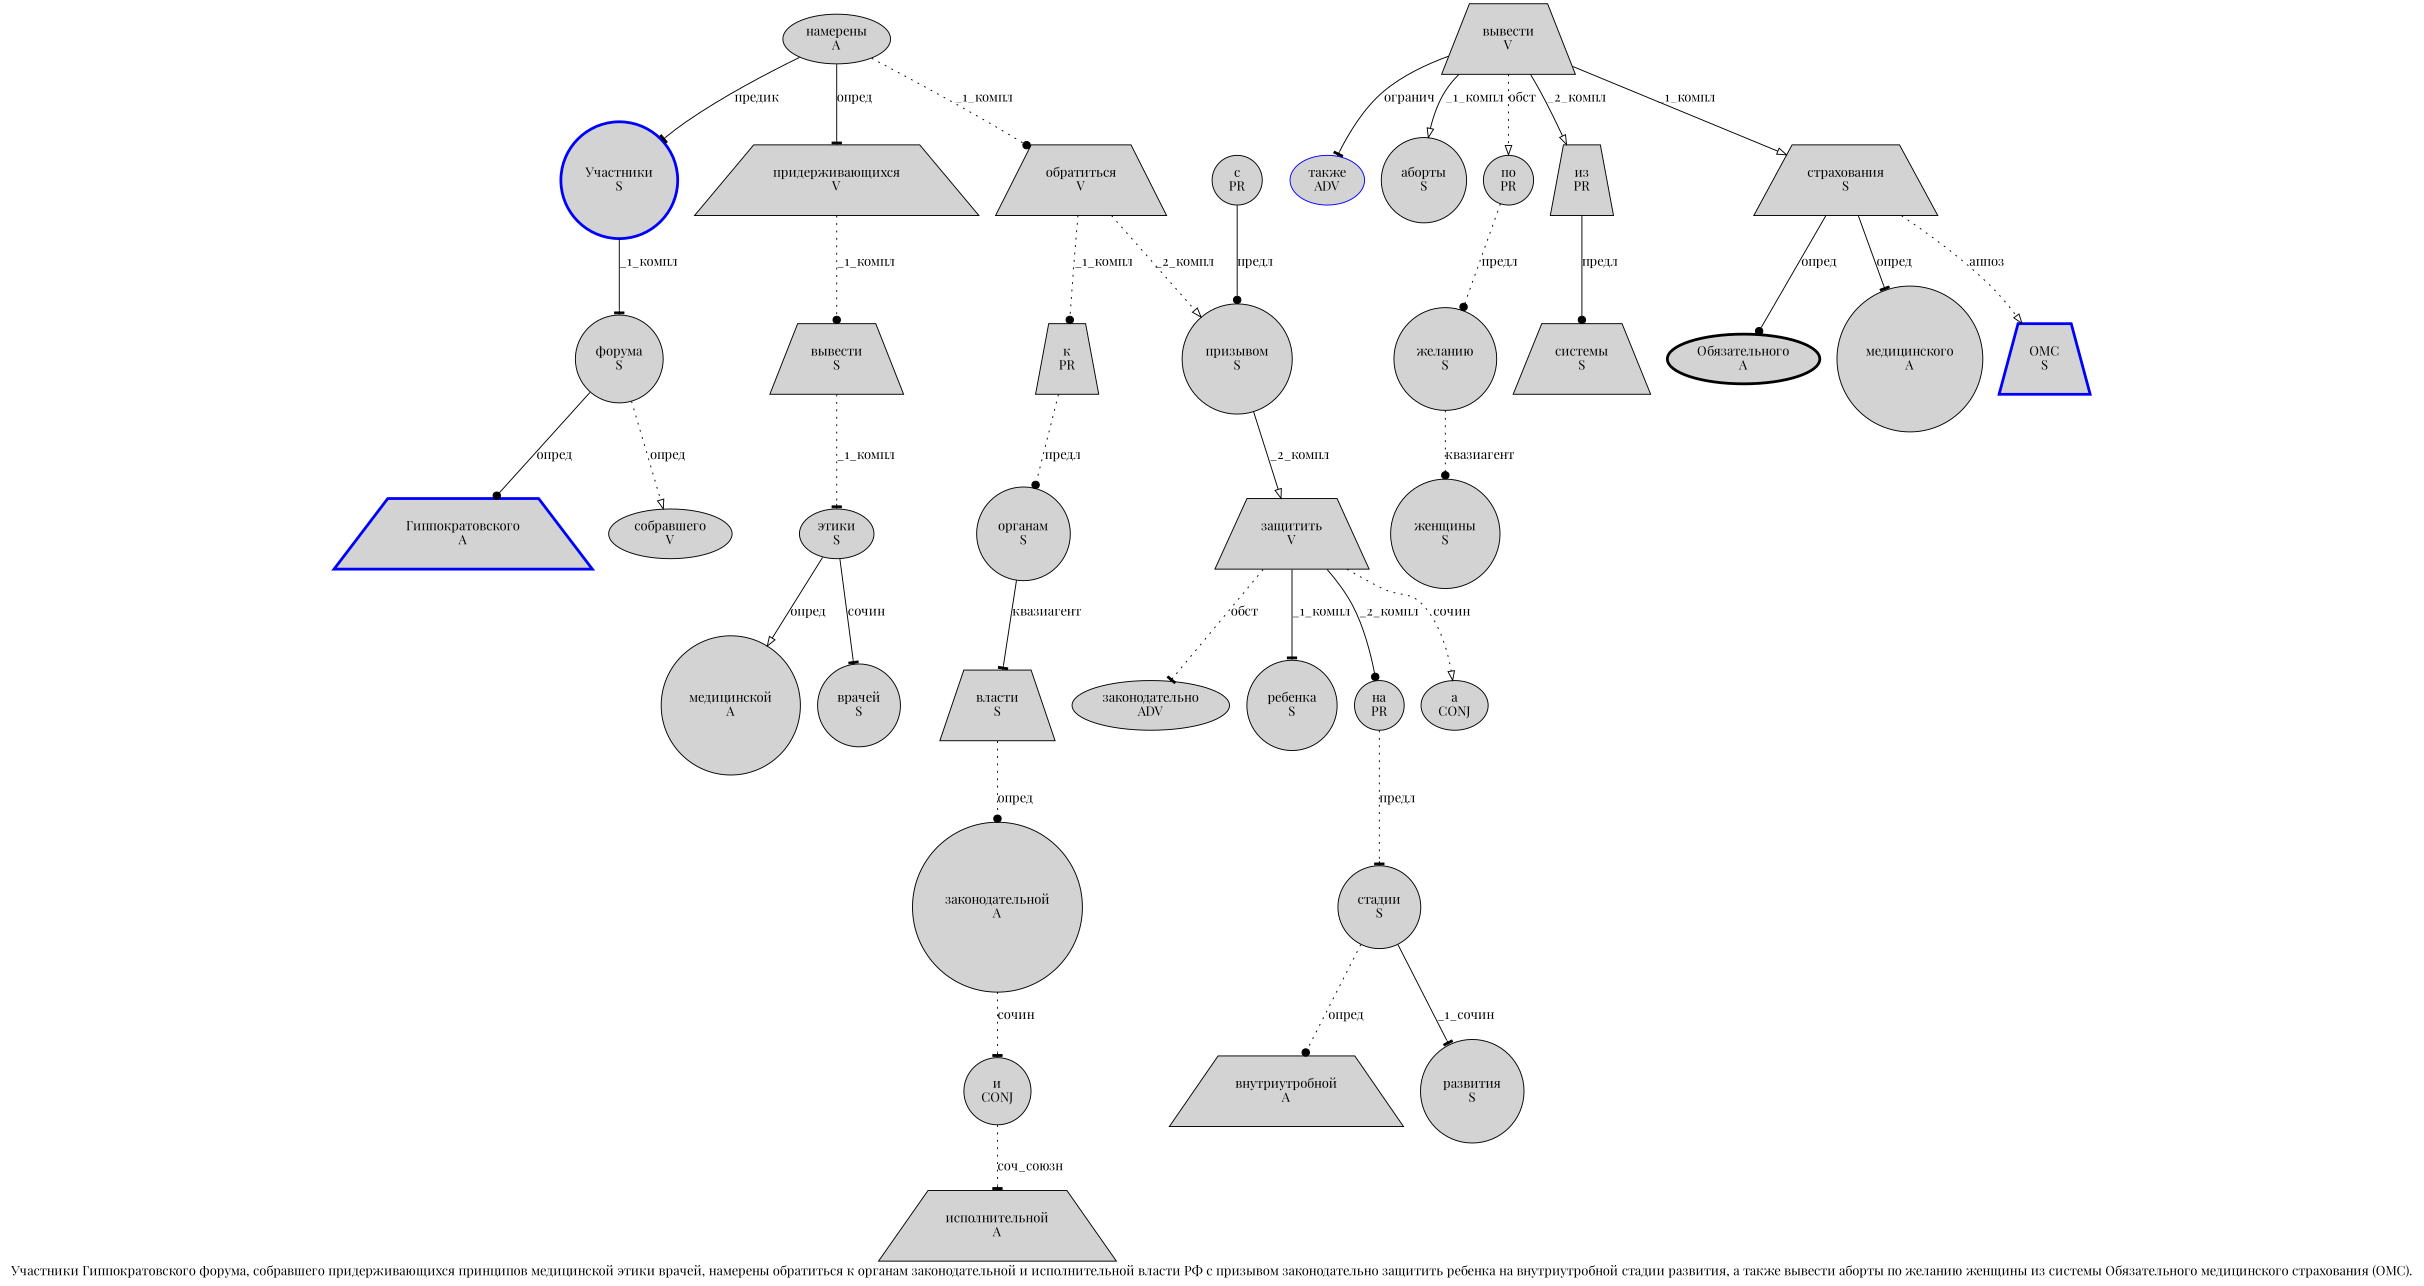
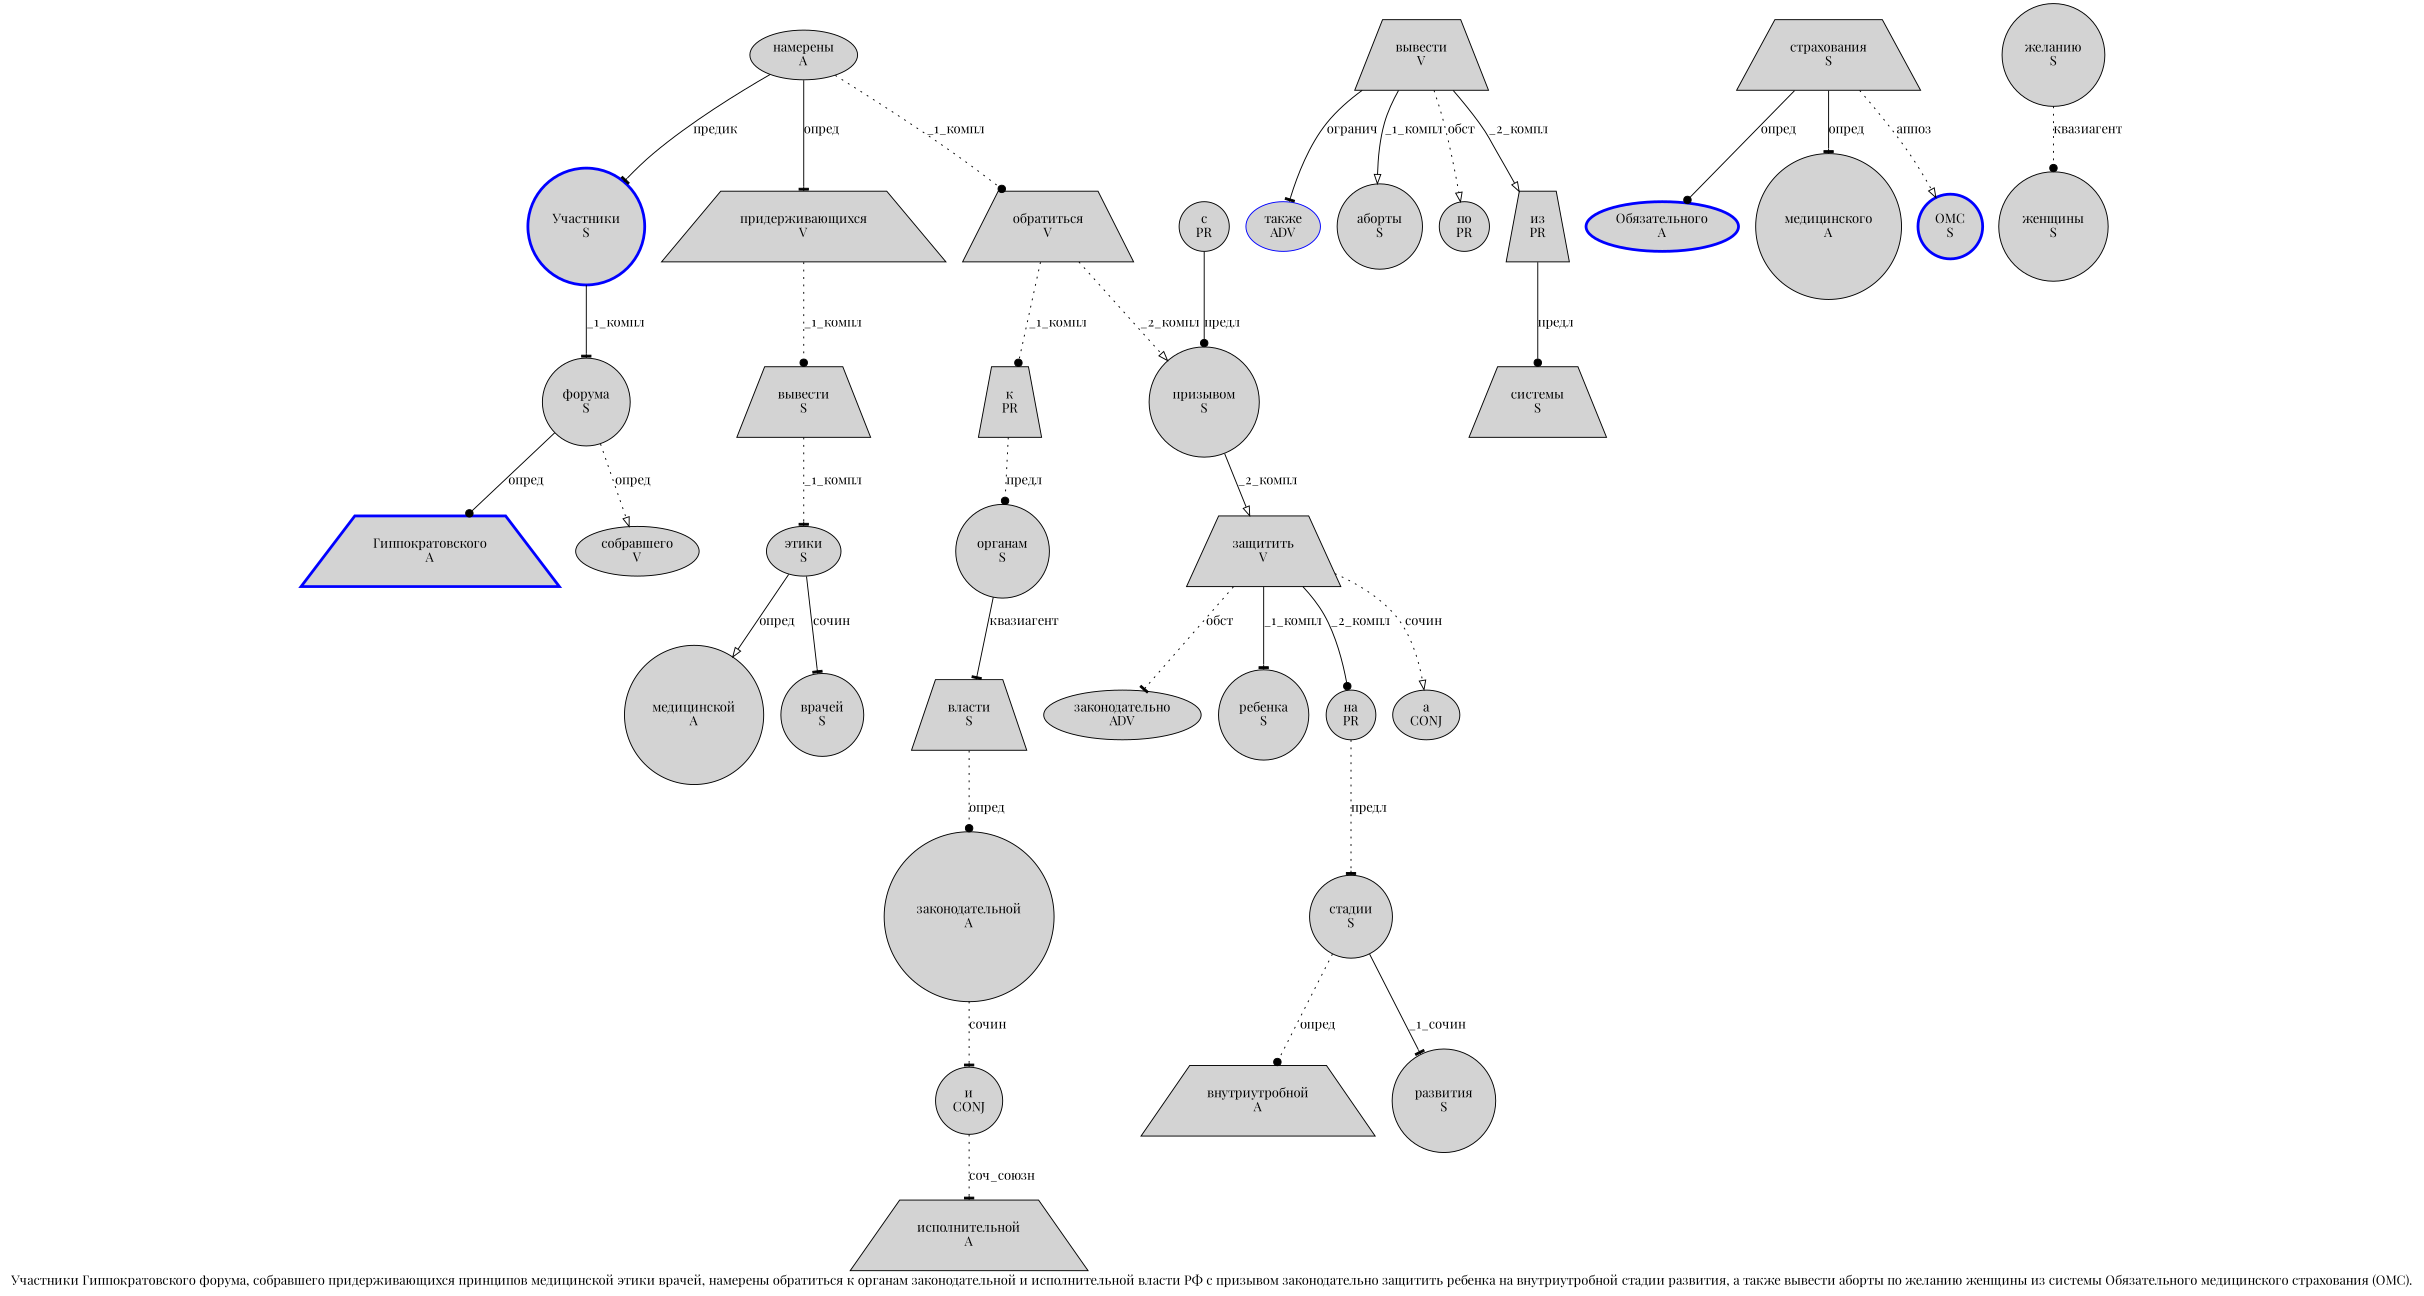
edge "вывести V" -> "страхования S": removed, label "_1_компл"
edge "по PR" -> "желанию S": removed, label "предл"
node "Обязательного A": color black -> blue
node "ОМС S": shape trapezium -> circle
